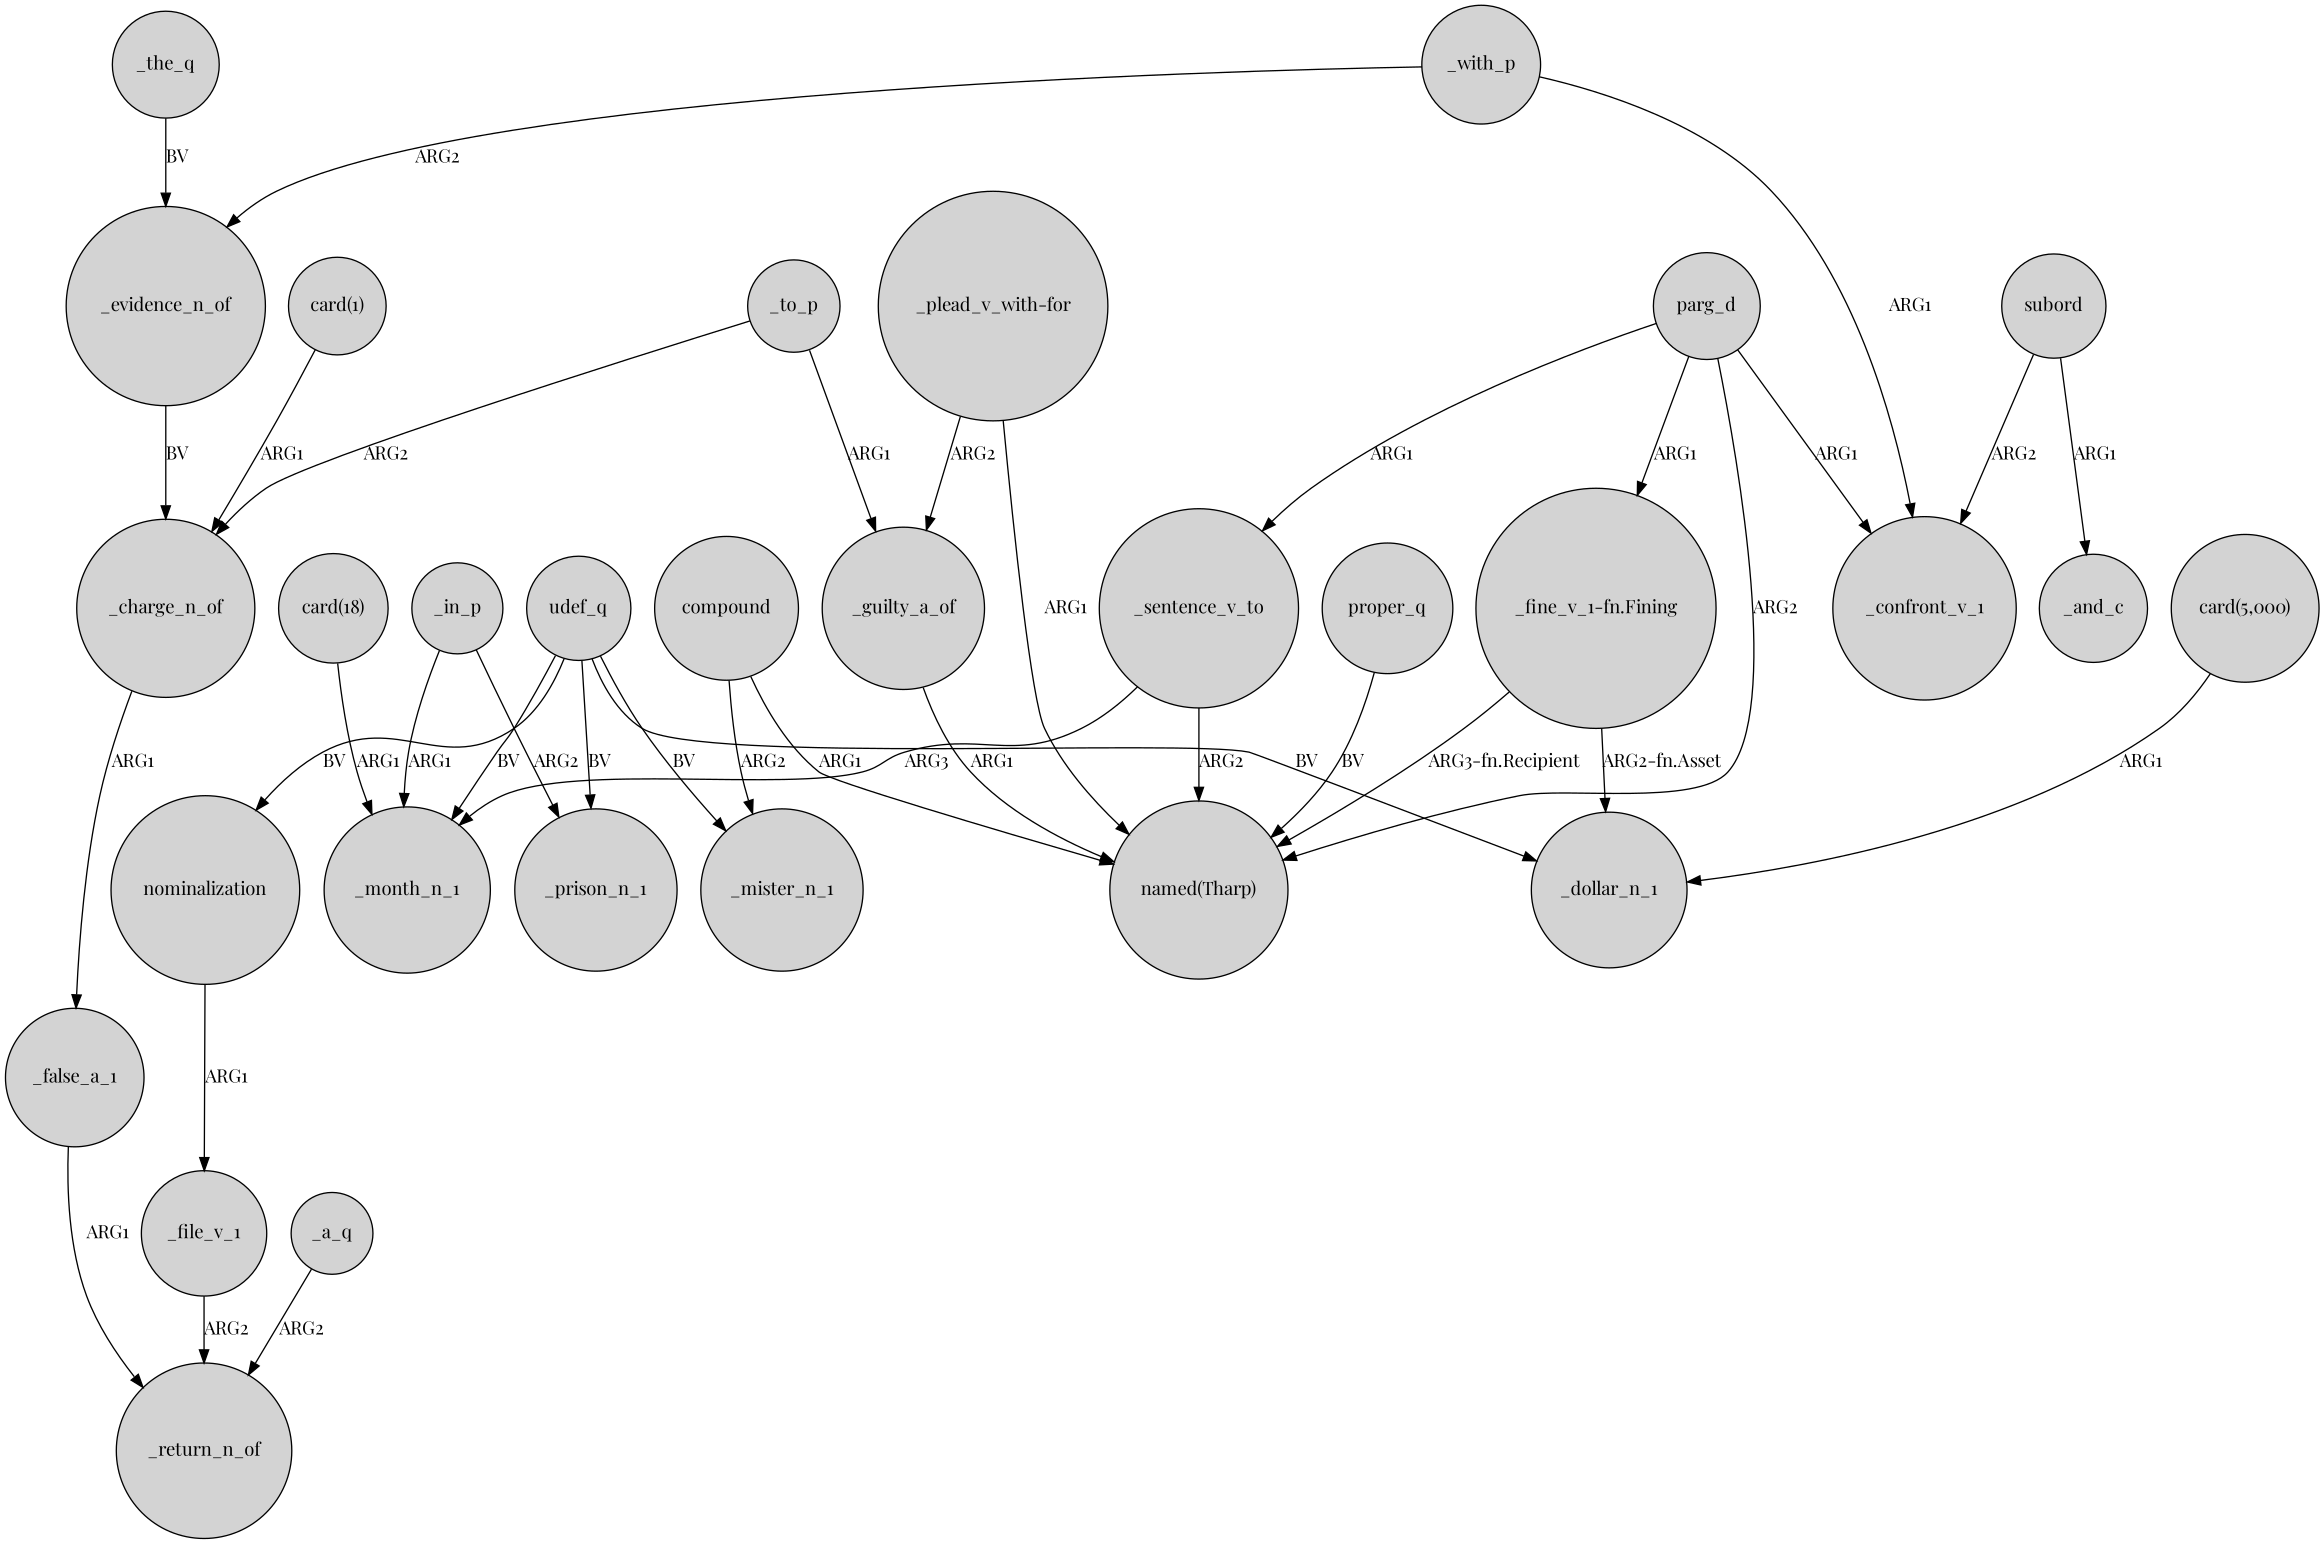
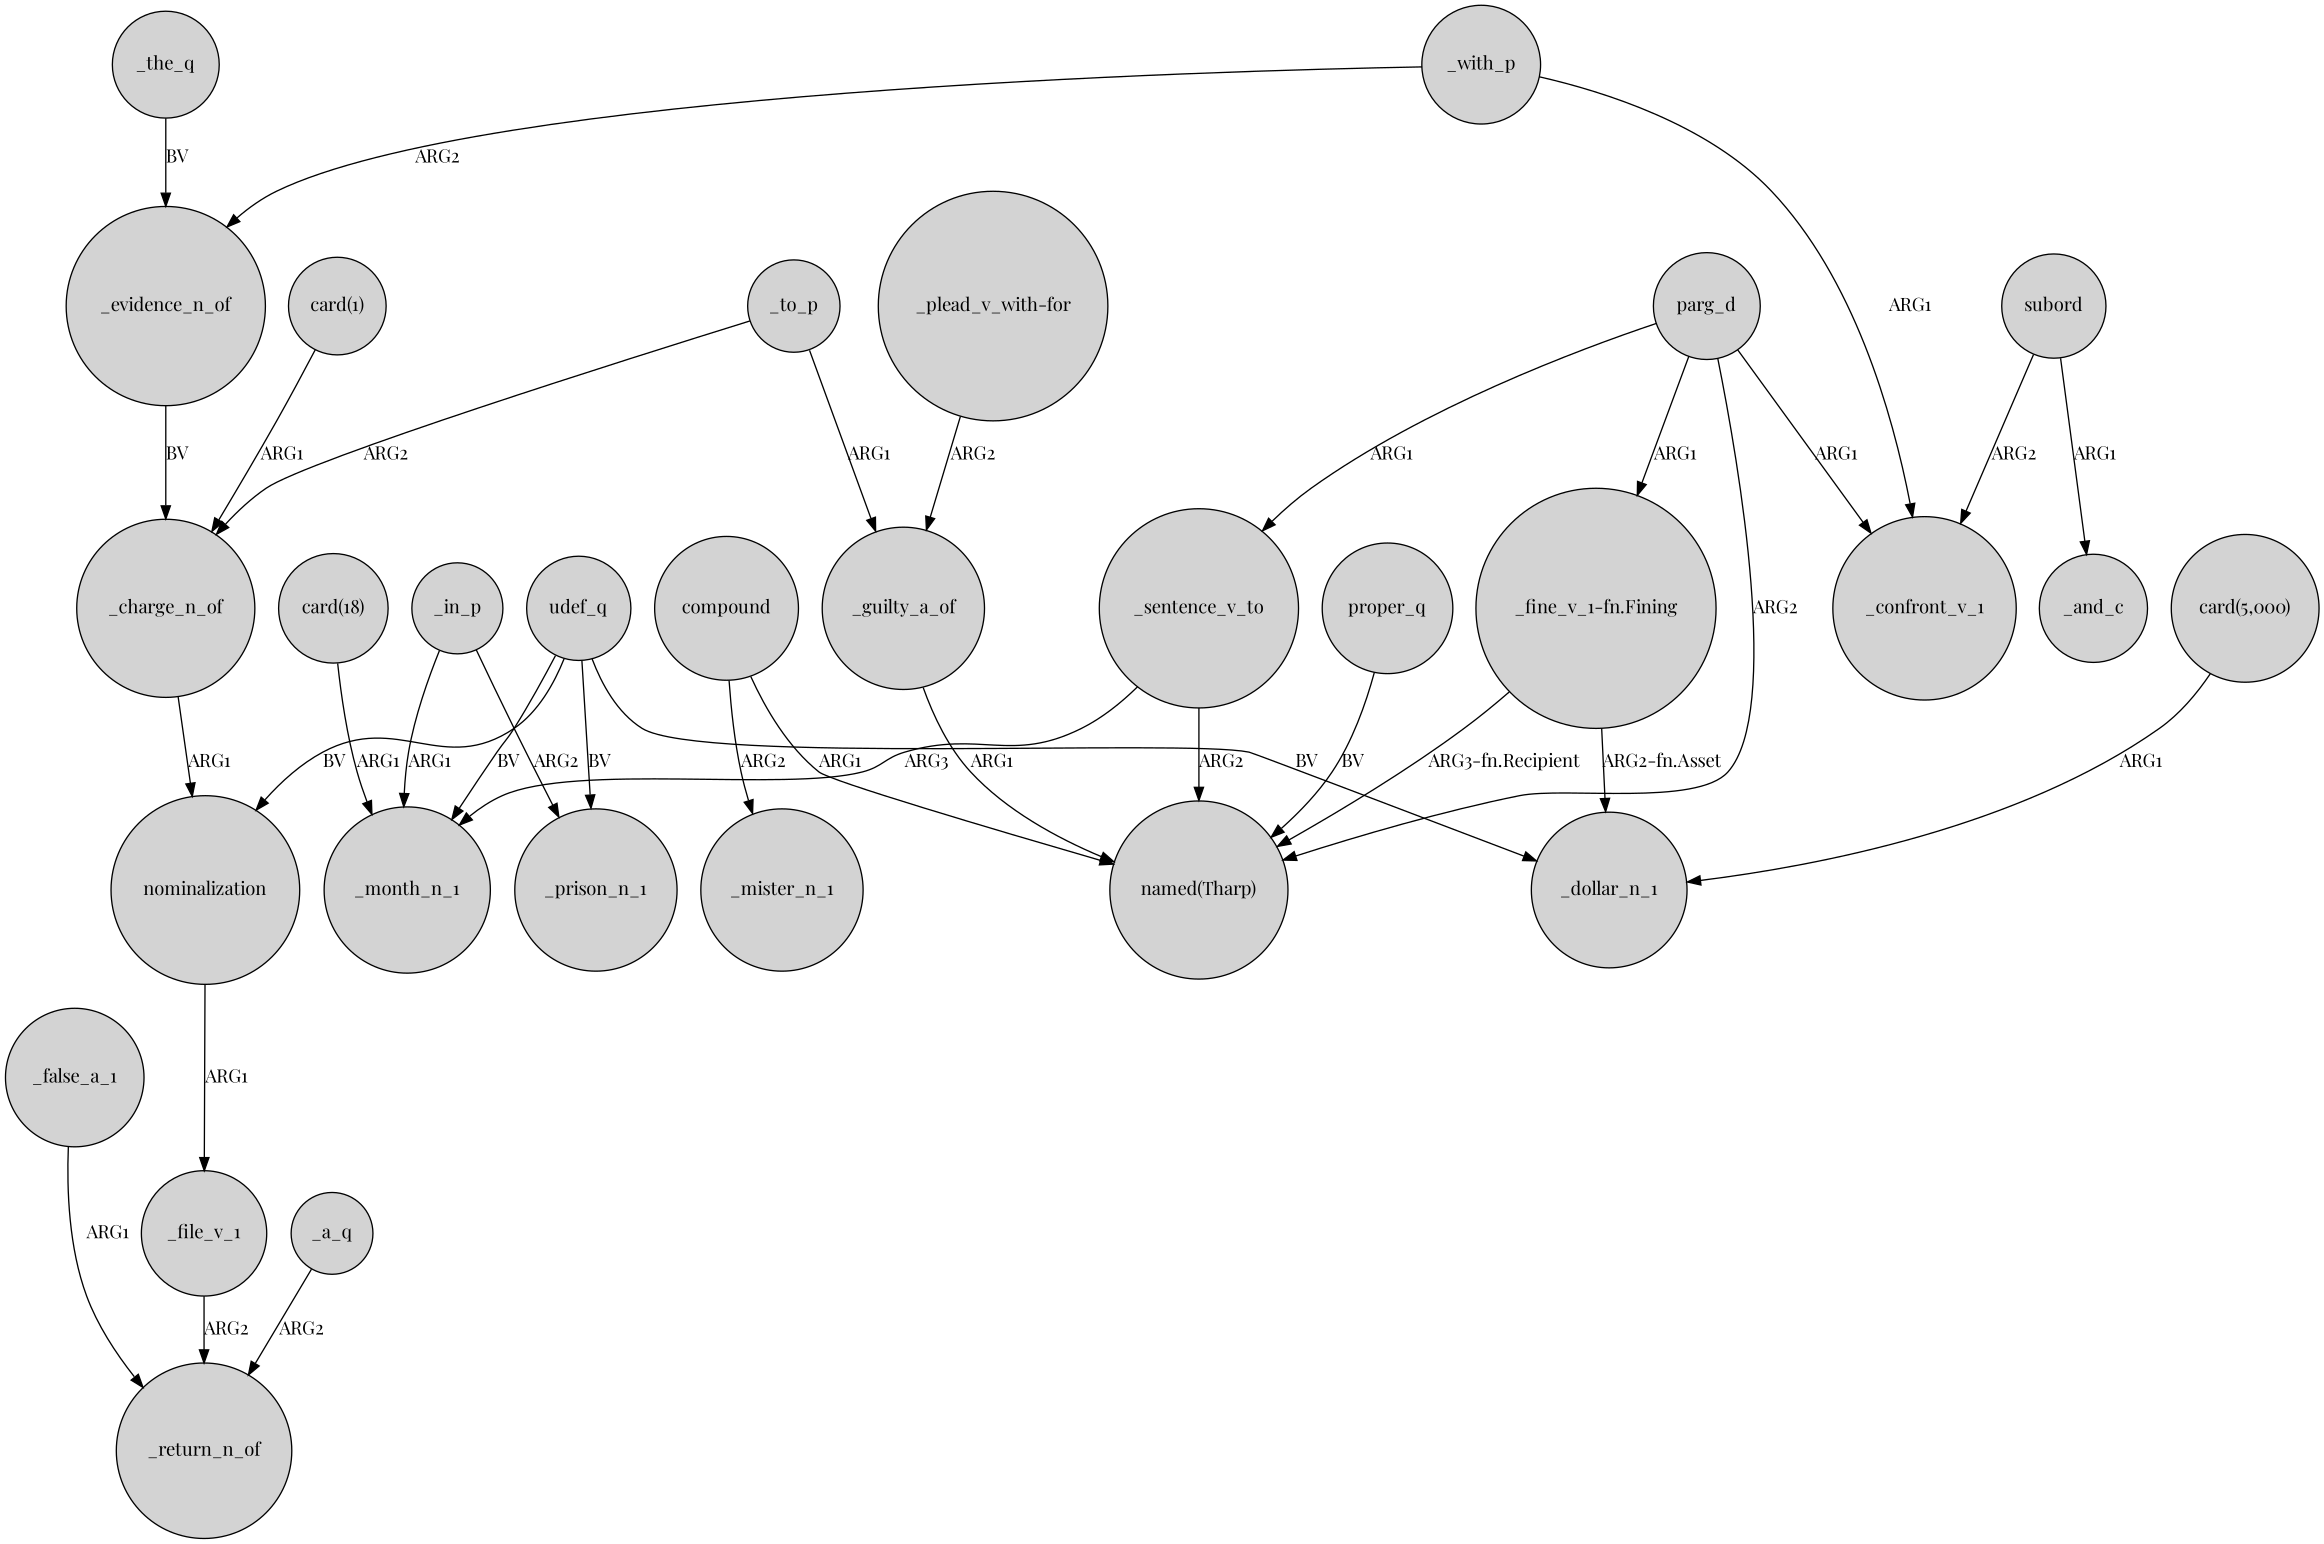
edge "_plead_v_with-for" -> "named(Tharp)": removed, label "ARG1"
edge "udef_q" -> "_mister_n_1": removed, label "BV"
edge "_charge_n_of" -> "_false_a_1": now "_charge_n_of" -> "nominalization"
